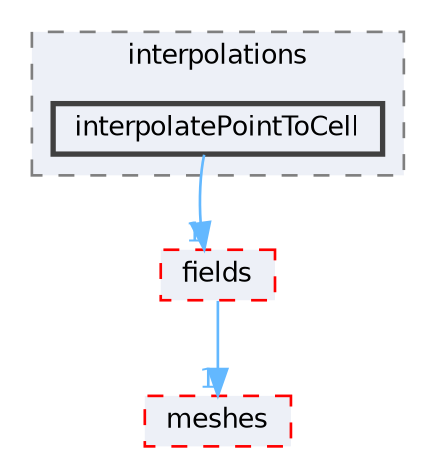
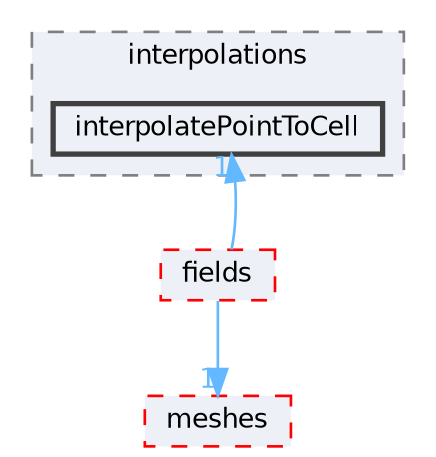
edge "interpolatePointToCell" -> "fields": reversed
